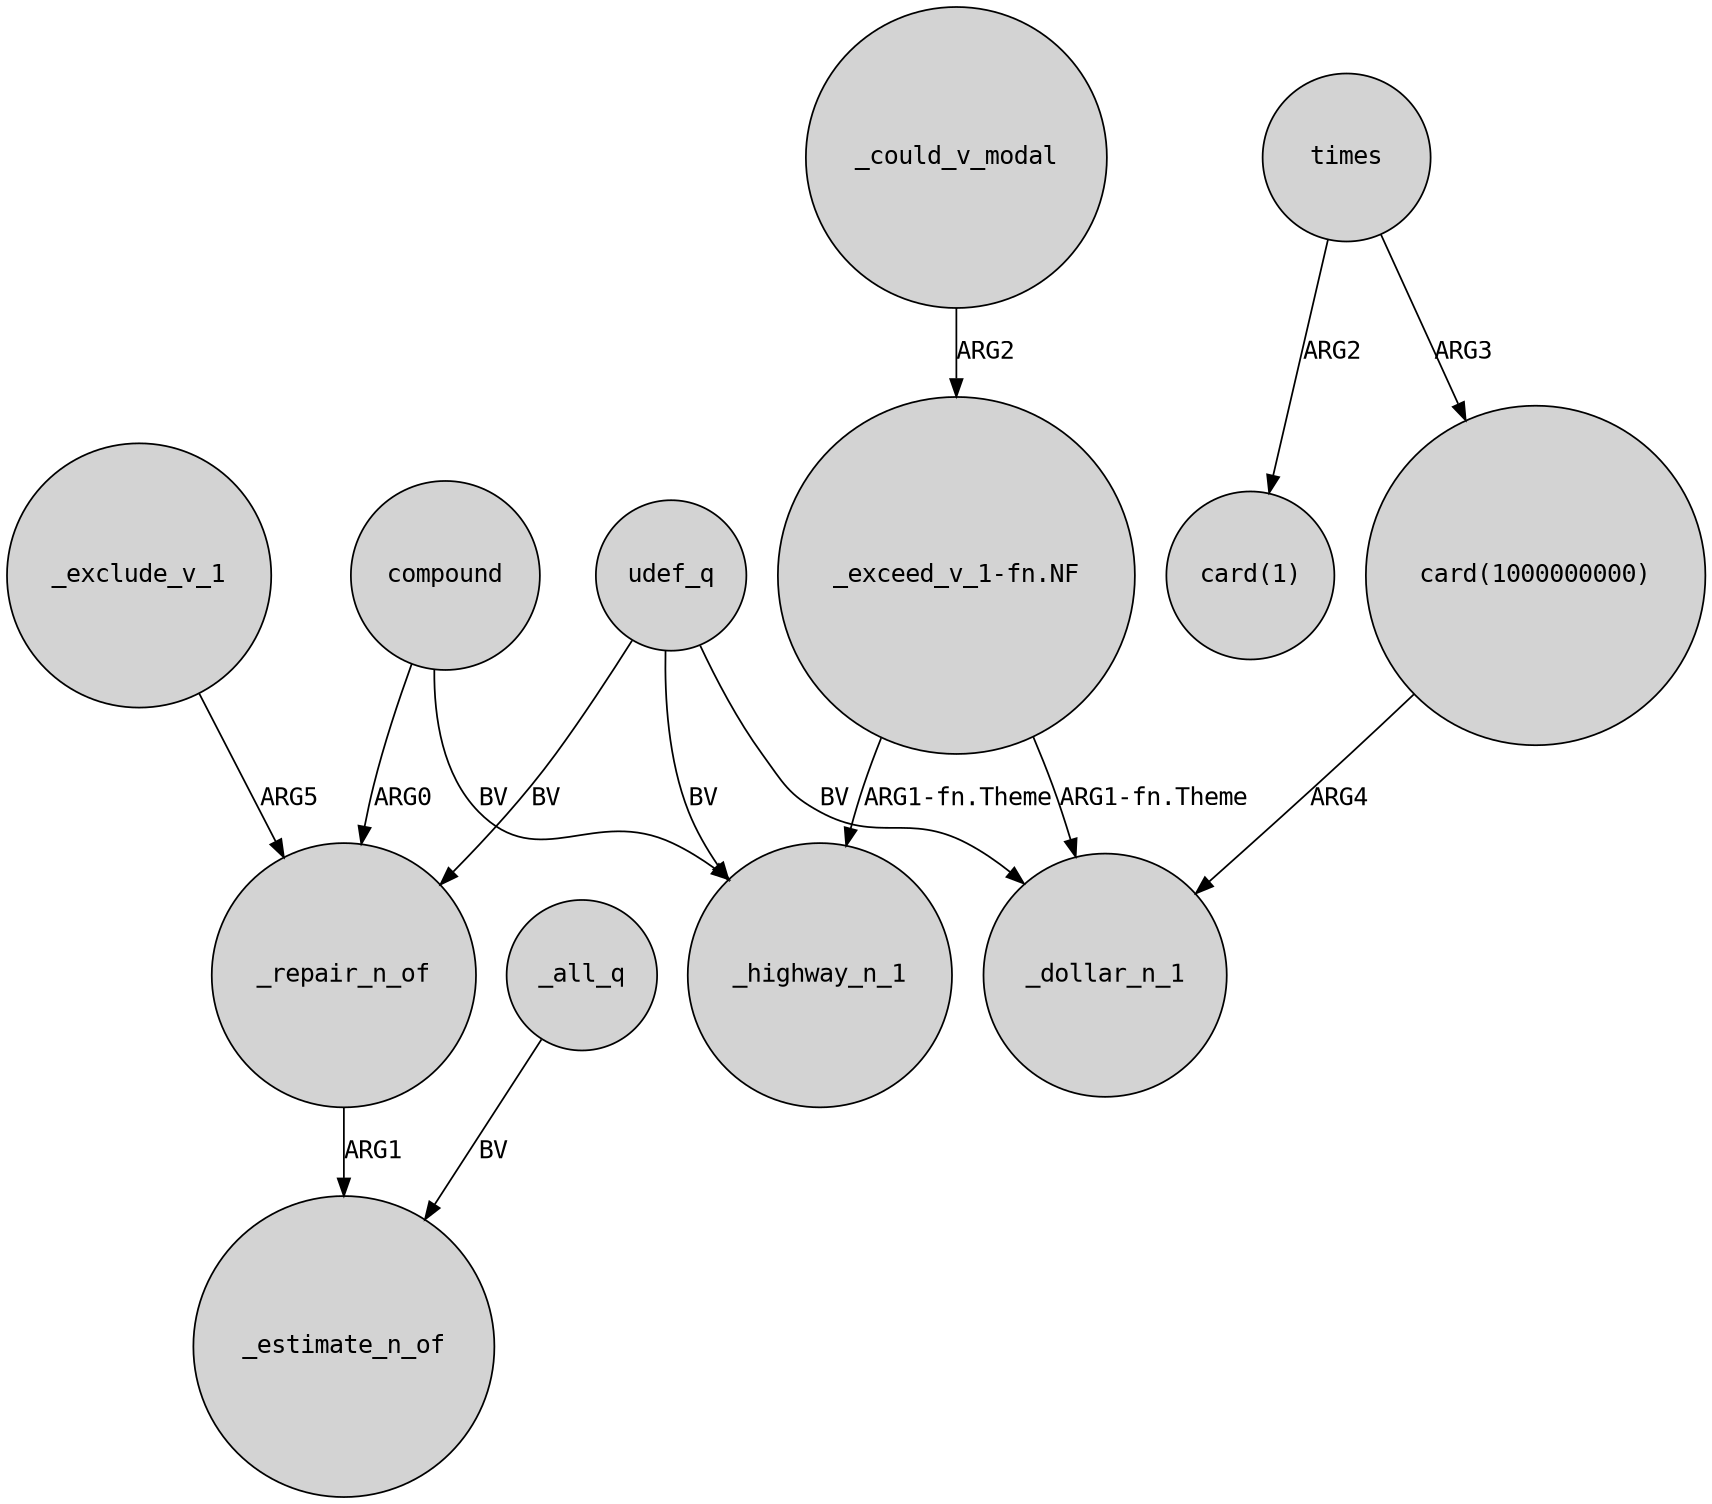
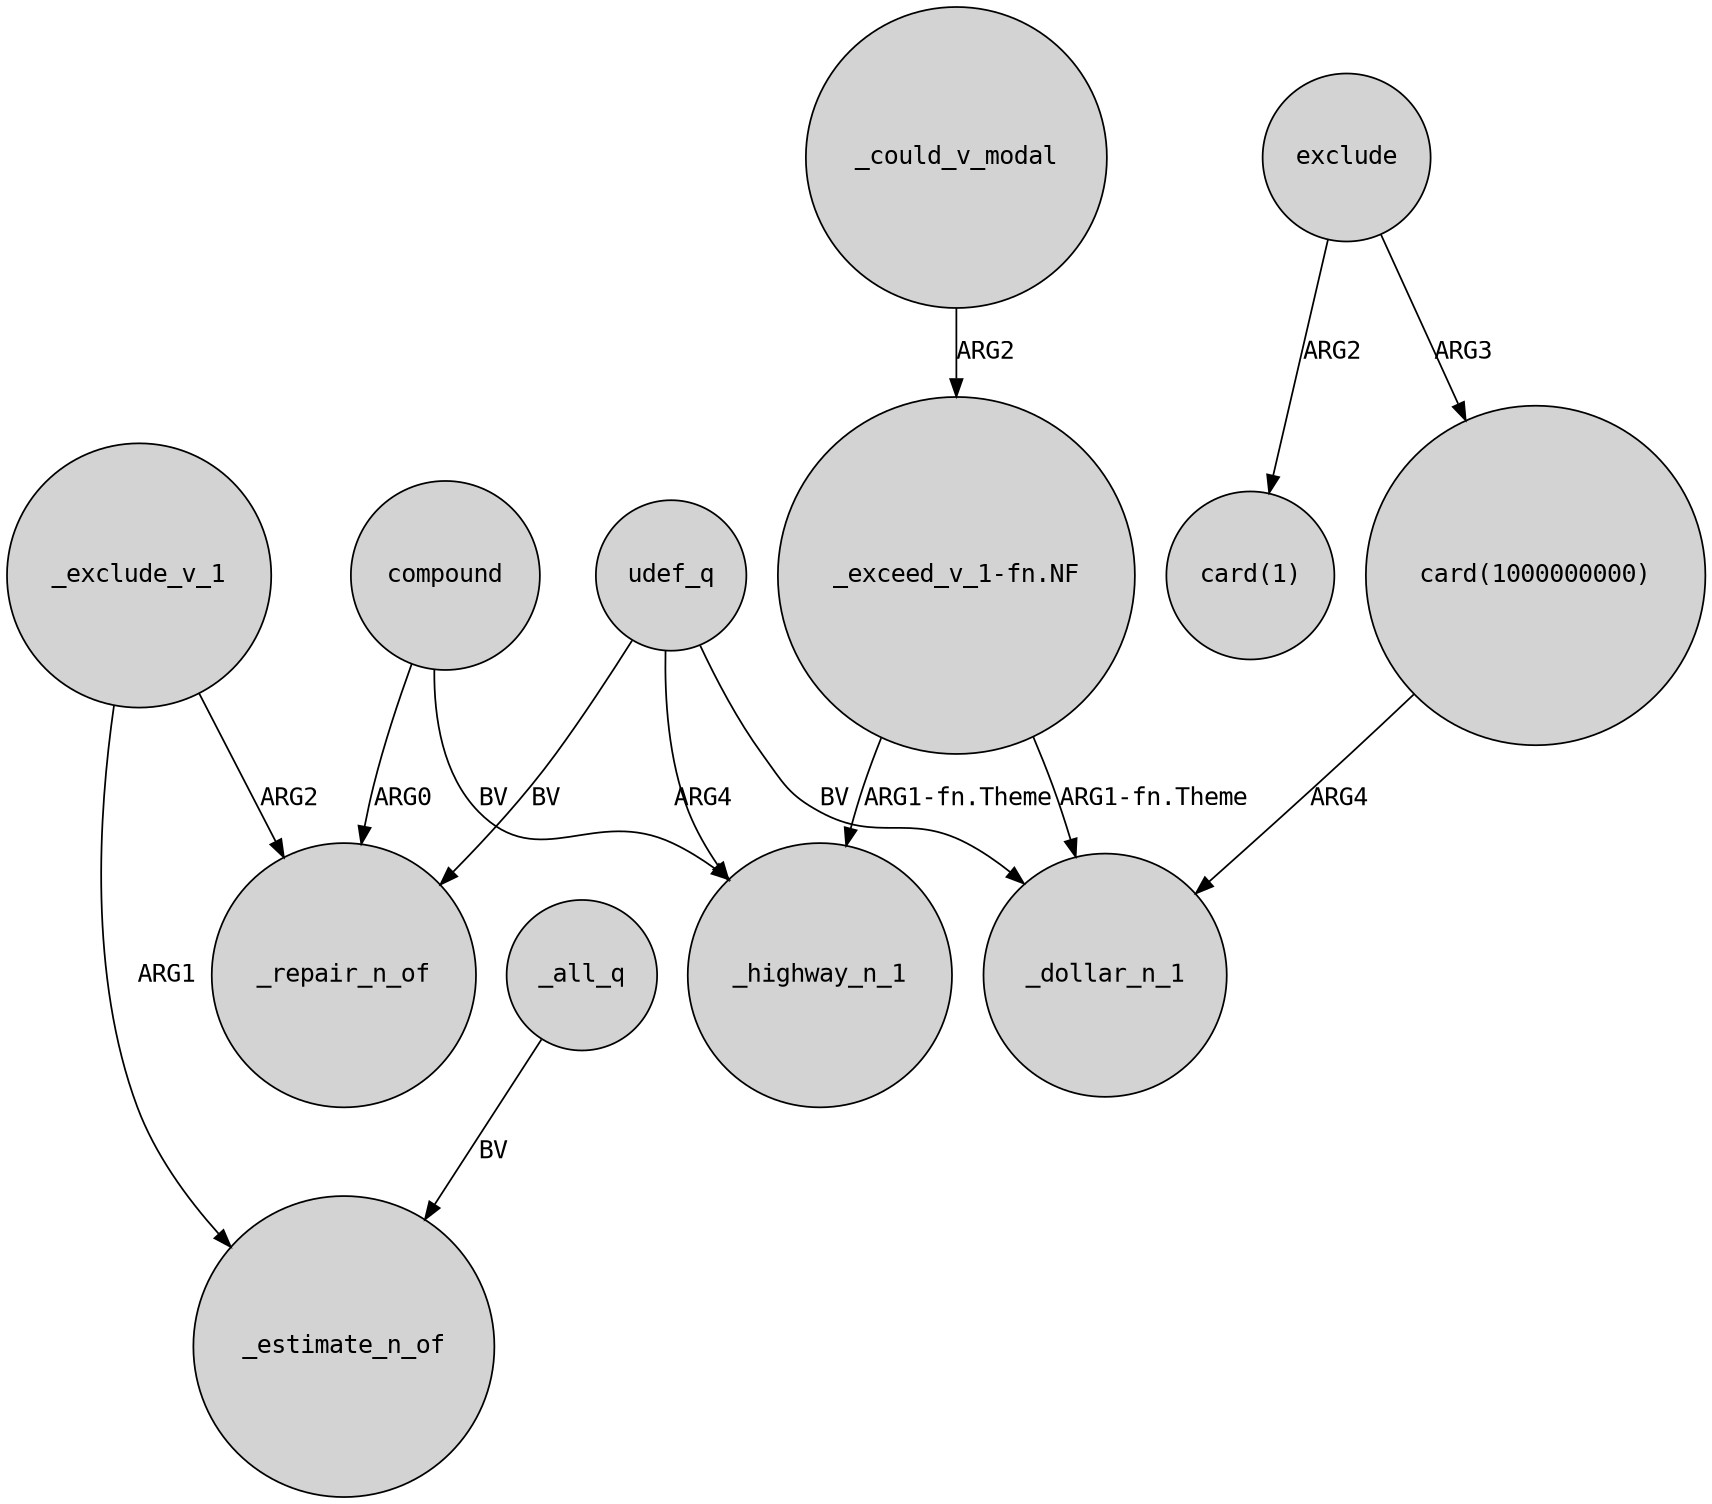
node "times": label "times" -> "exclude"
edge "_exclude_v_1" -> "_repair_n_of": label "ARG5" -> "ARG2"
edge "udef_q" -> "_highway_n_1": label "BV" -> "ARG4"
edge "_repair_n_of" -> "_estimate_n_of": now "_exclude_v_1" -> "_estimate_n_of"
